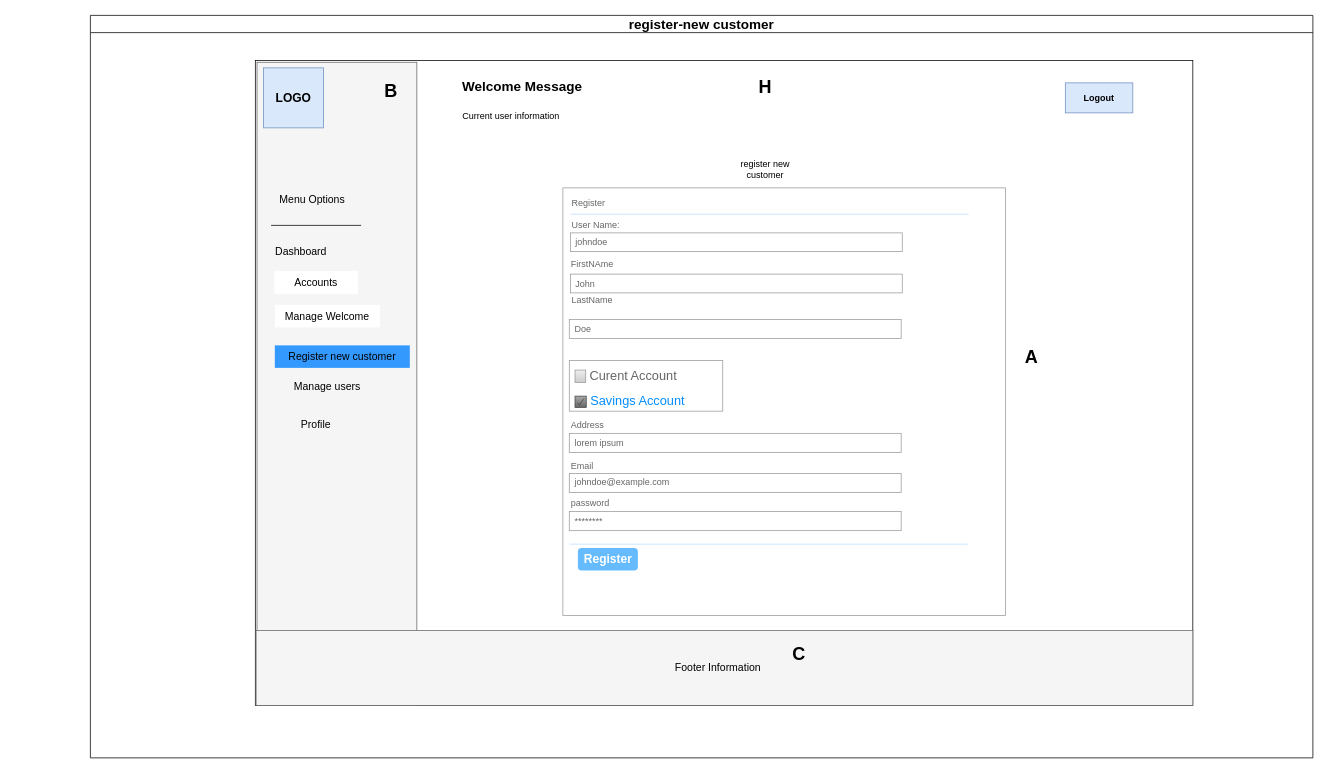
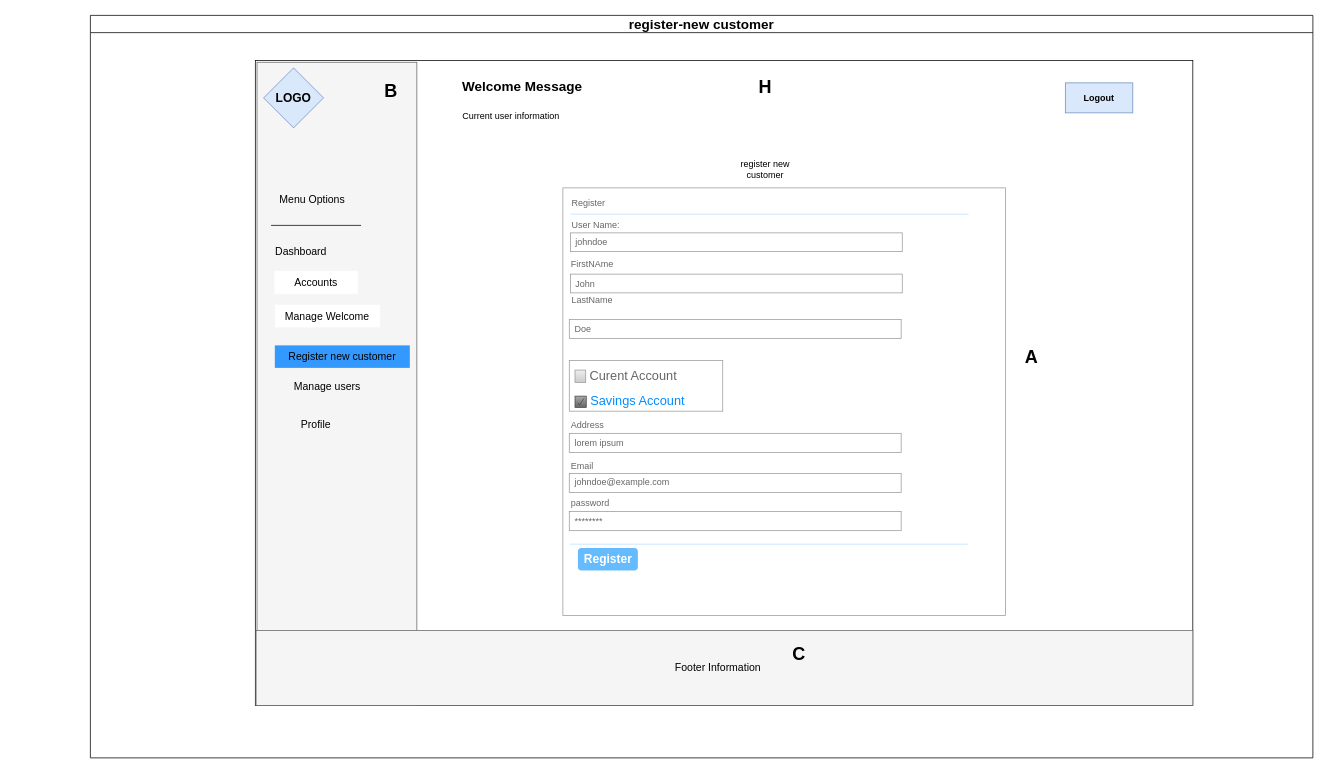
node "LOGO": shape rectangle -> diamond
